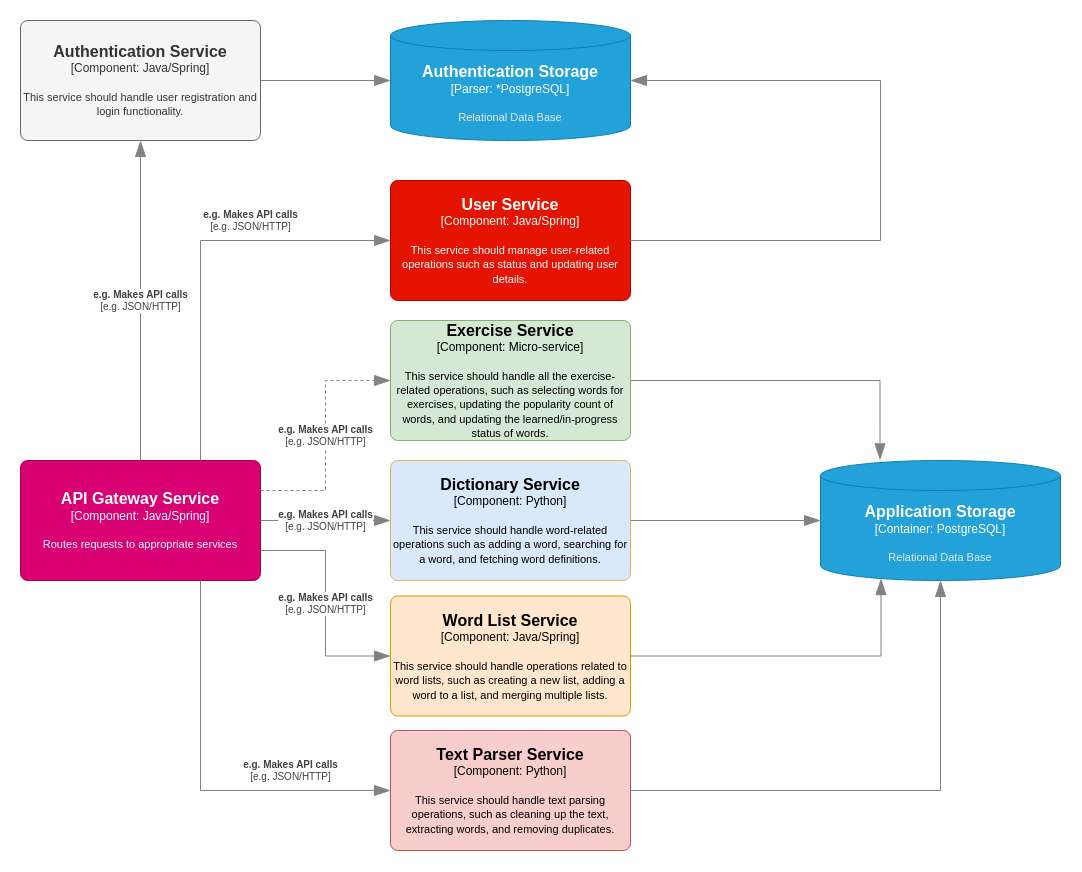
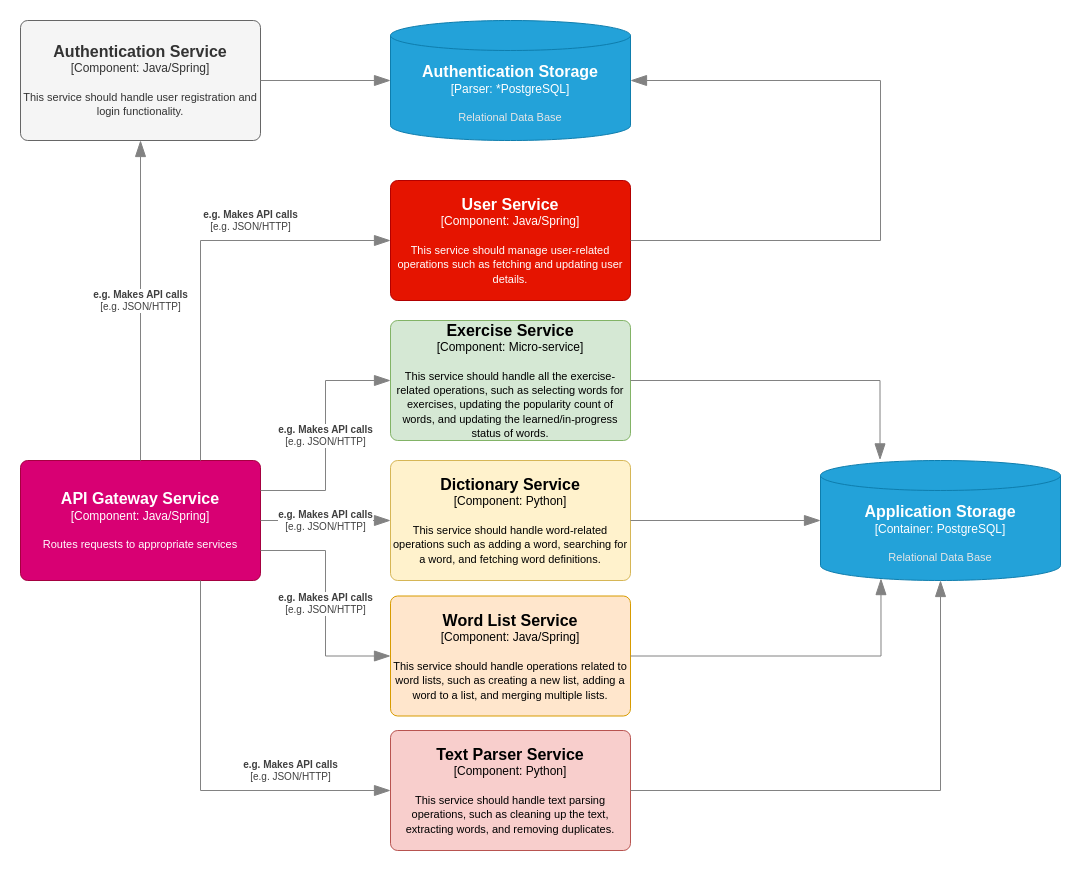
node "User Service [Component: Java/Spring] This service should manage user-related operations such as status and updating user details.": label "User Service [Component: Java/Spring] This service should manage user-related operations such as status and updating user details." -> "User Service [Component: Java/Spring] This service should manage user-related operations such as fetching and updating user details."
edge "API Gateway Service [Component: Java/Spring] Routes requests to appropriate services" -> "Exercise Service [Component: Micro-service] This service should handle all the exercise-related operations, such as selecting words for exercises, updating the popularity count of words, and updating the learned/in-progress status of words.": style dashed -> solid
node "Dictionary Service [Component: Python] This service should handle word-related operations such as adding a word, searching for a word, and fetching word definitions.": fillcolor #dae8fc -> #fff2cc
